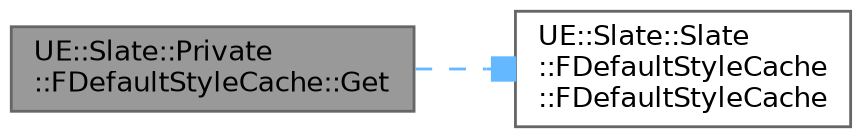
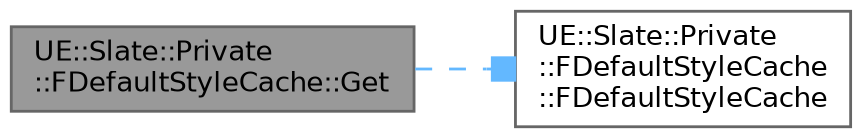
node "UE::Slate::Slate ::FDefaultStyleCache ::FDefaultStyleCache": label "UE::Slate::Slate ::FDefaultStyleCache ::FDefaultStyleCache" -> "UE::Slate::Private ::FDefaultStyleCache ::FDefaultStyleCache"
